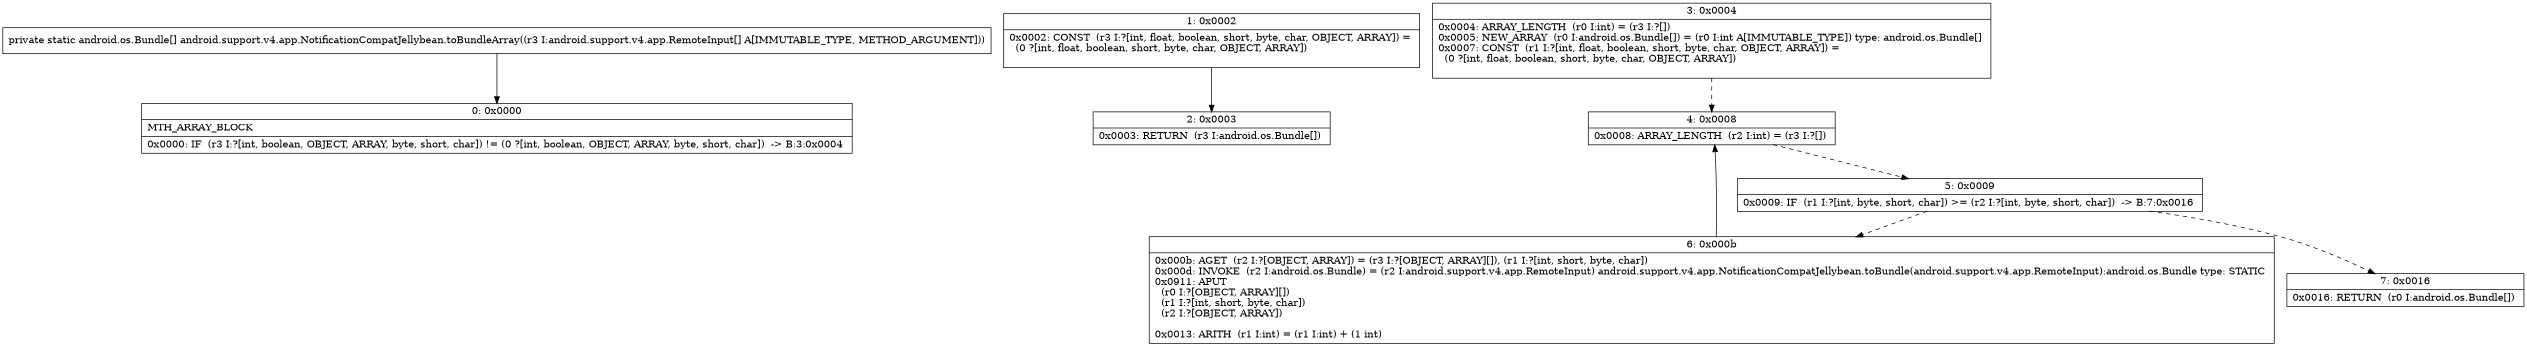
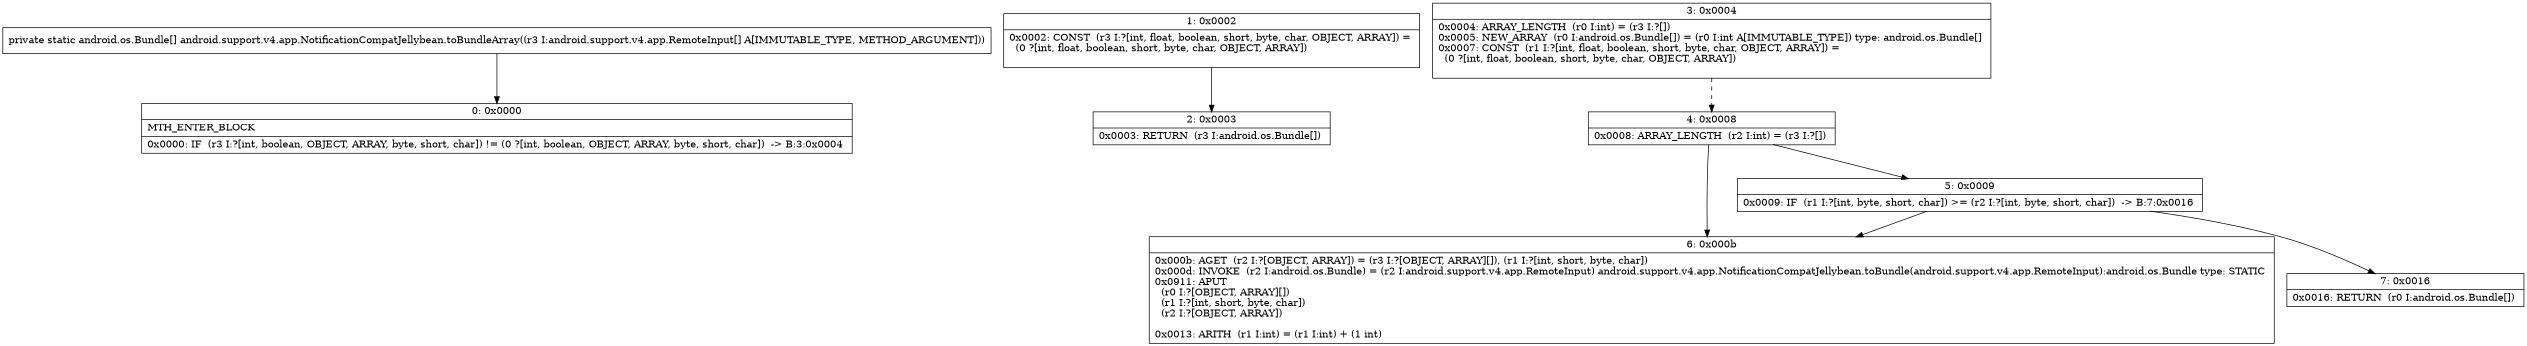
node "0: 0x0000": text "MTH_ARRAY_BLOCK" -> "MTH_ENTER_BLOCK"
edge "4: 0x0008" -> "5: 0x0009": style dashed -> solid
edge "6: 0x000b" -> "4: 0x0008": reversed
edge "5: 0x0009" -> "6: 0x000b": style dashed -> solid
edge "5: 0x0009" -> "7: 0x0016": style dashed -> solid
